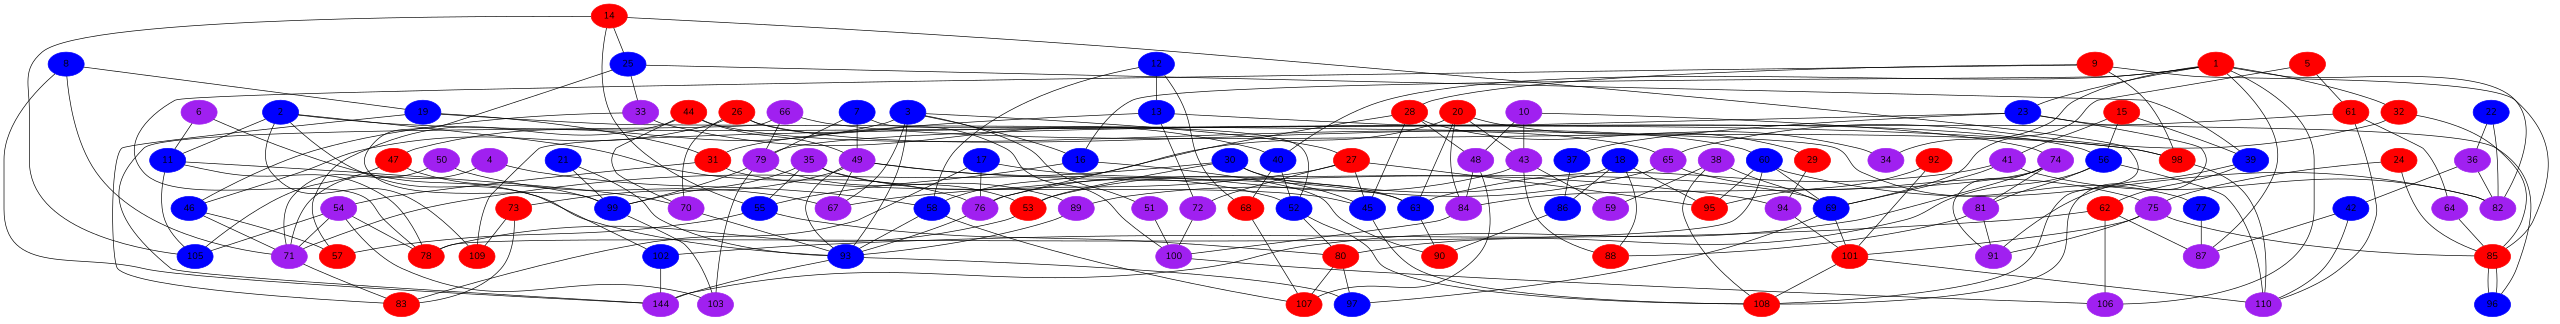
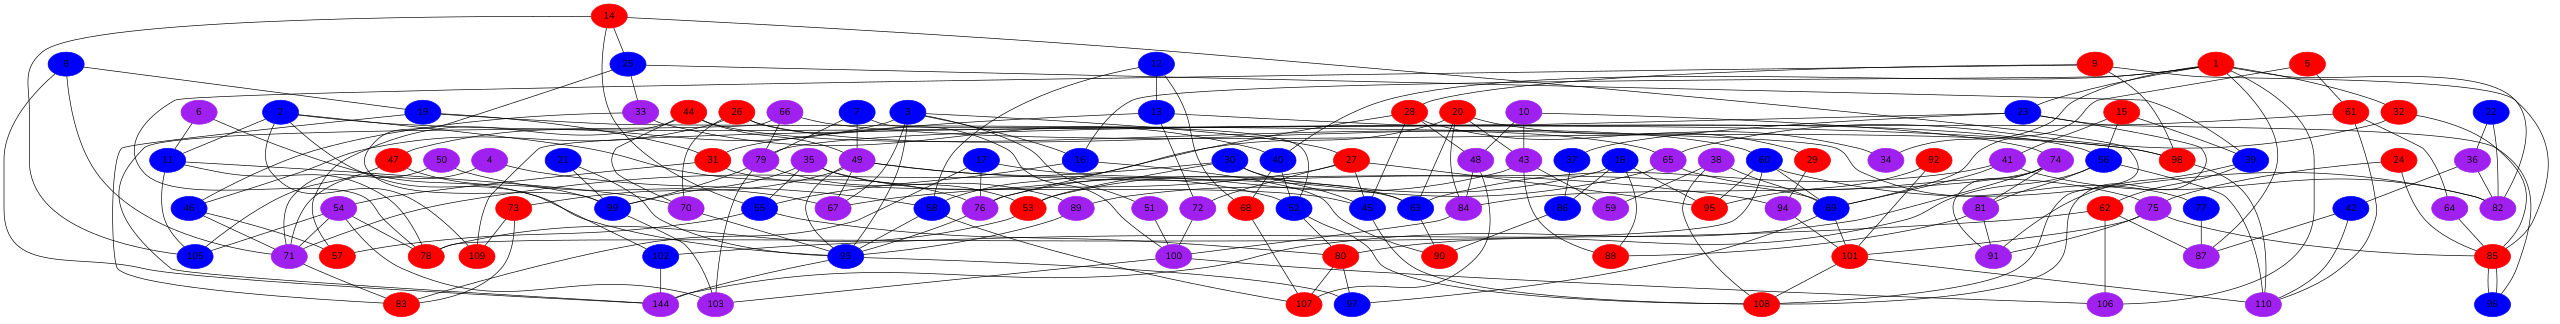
edge "100" -- "103": added
